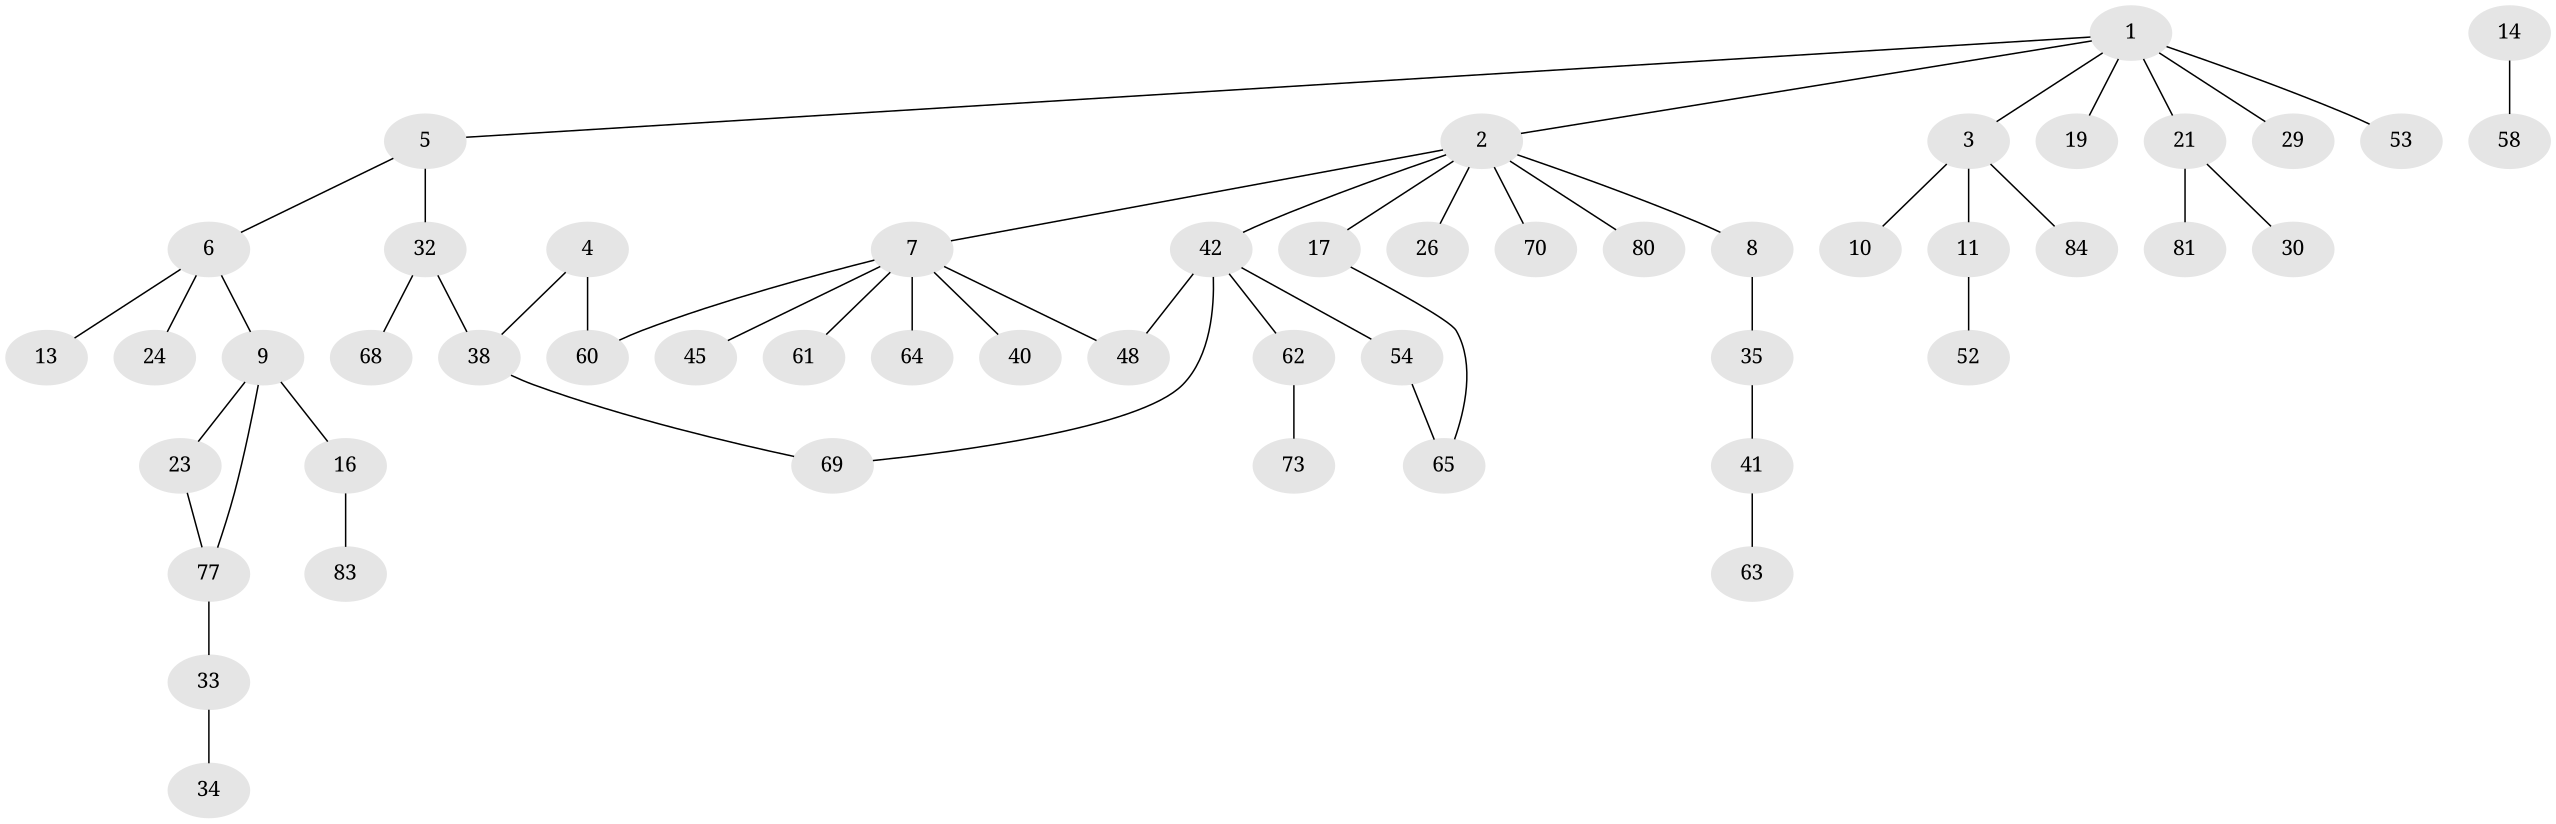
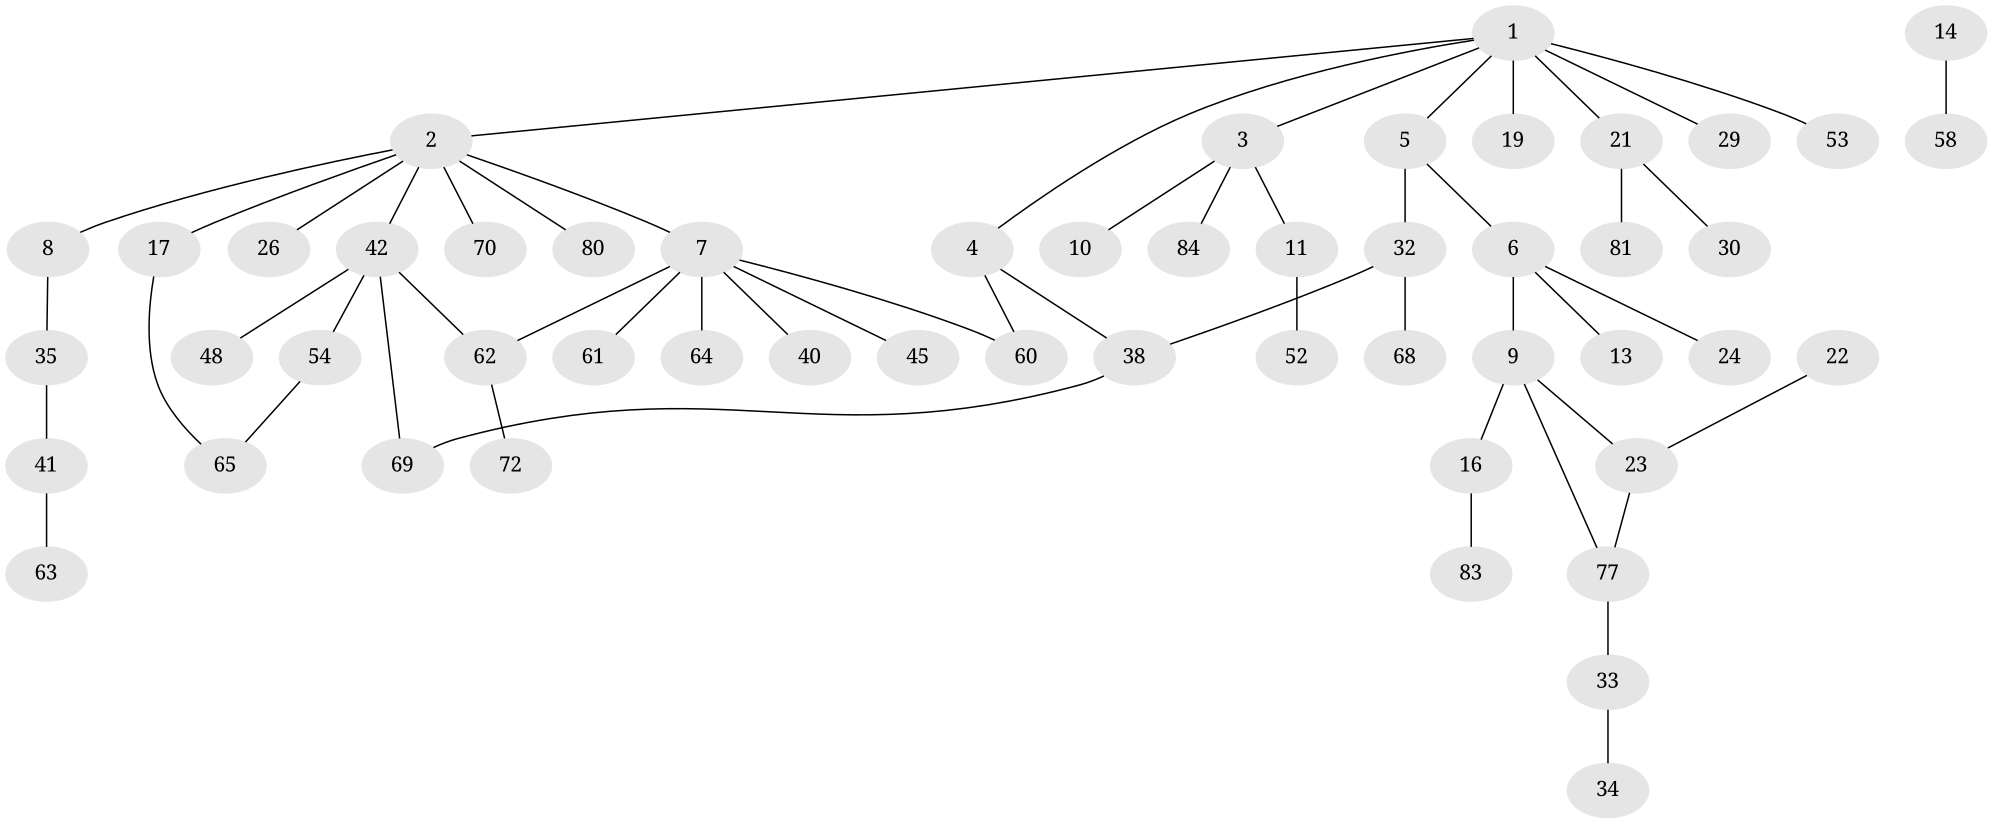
edge "1" -- "4": added
edge "7" -- "48": now "7" -- "62"
node "22": added
node "73": label "73" -> "72"
